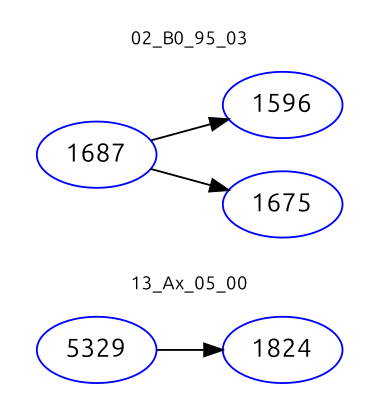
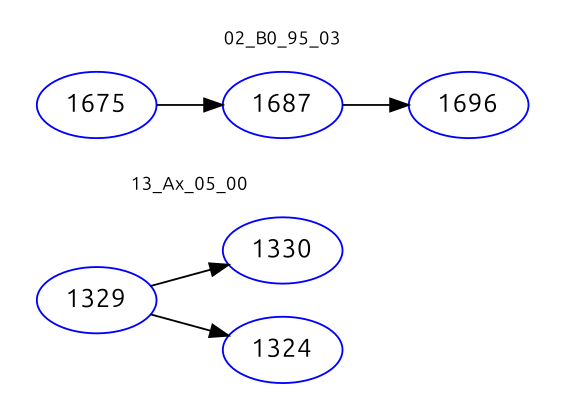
node "1596": label "1596" -> "1696"
edge "1687" -> "1675": reversed
node "1330": added
node "5329": label "5329" -> "1329"
node "1824": label "1824" -> "1324"
